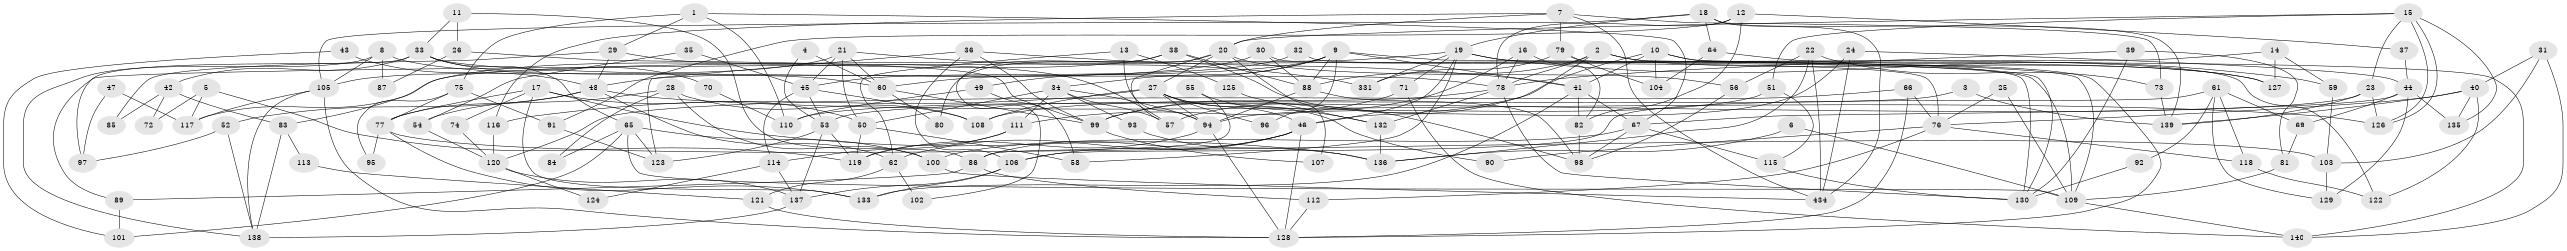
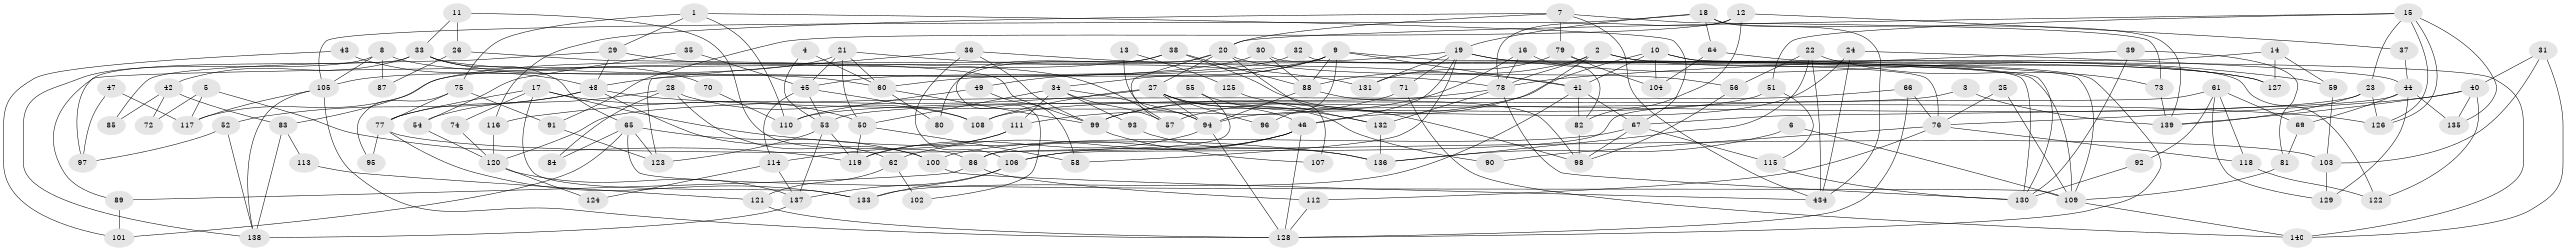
edge "13" -- "62": removed
node "331": label "331" -> "131"
